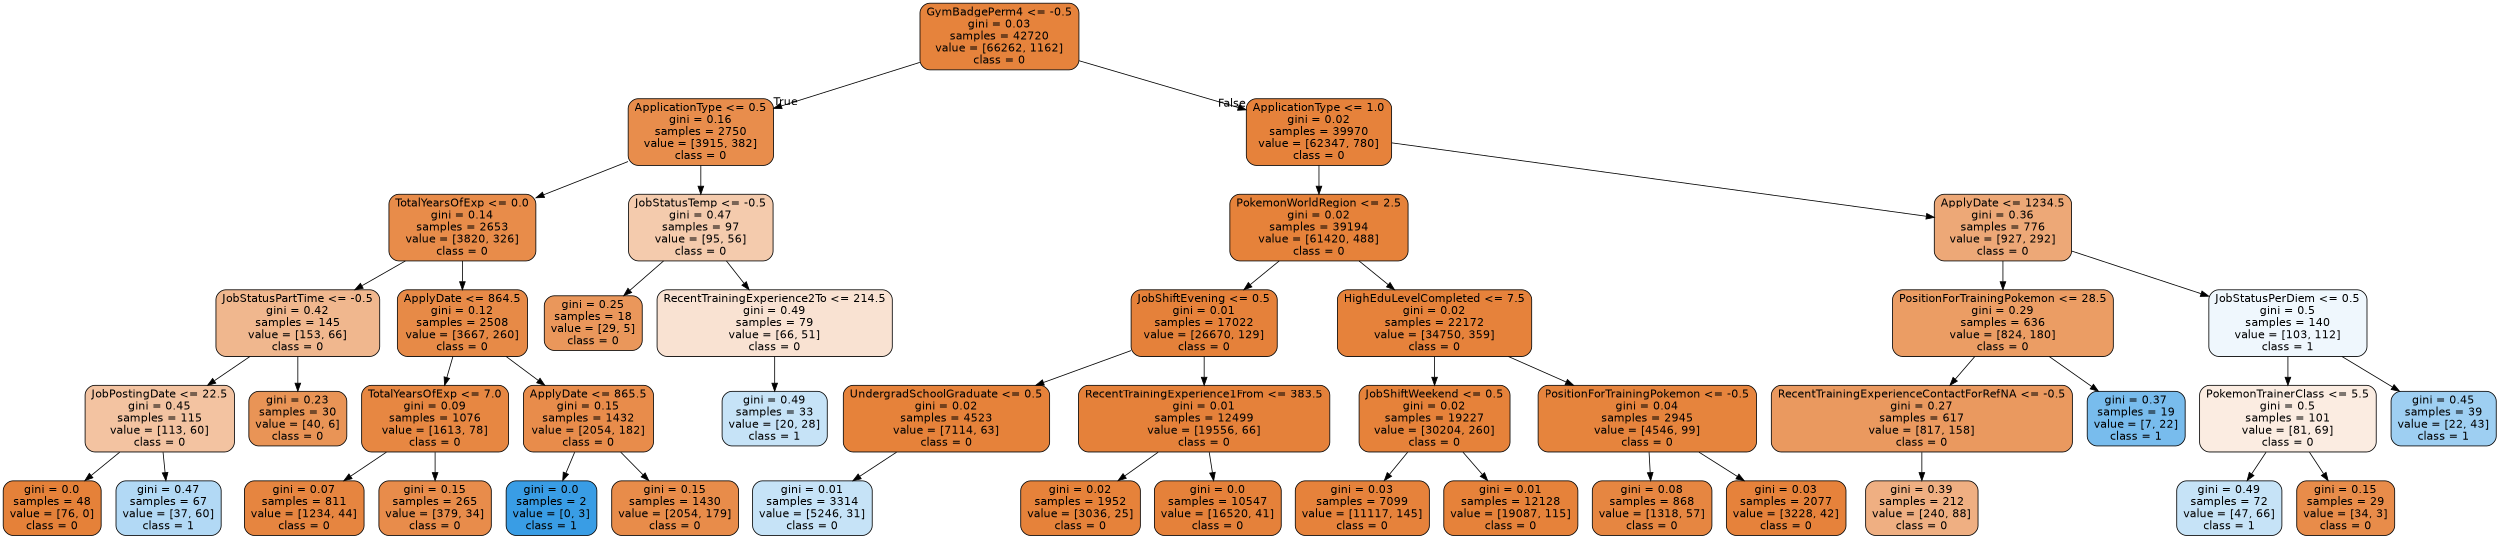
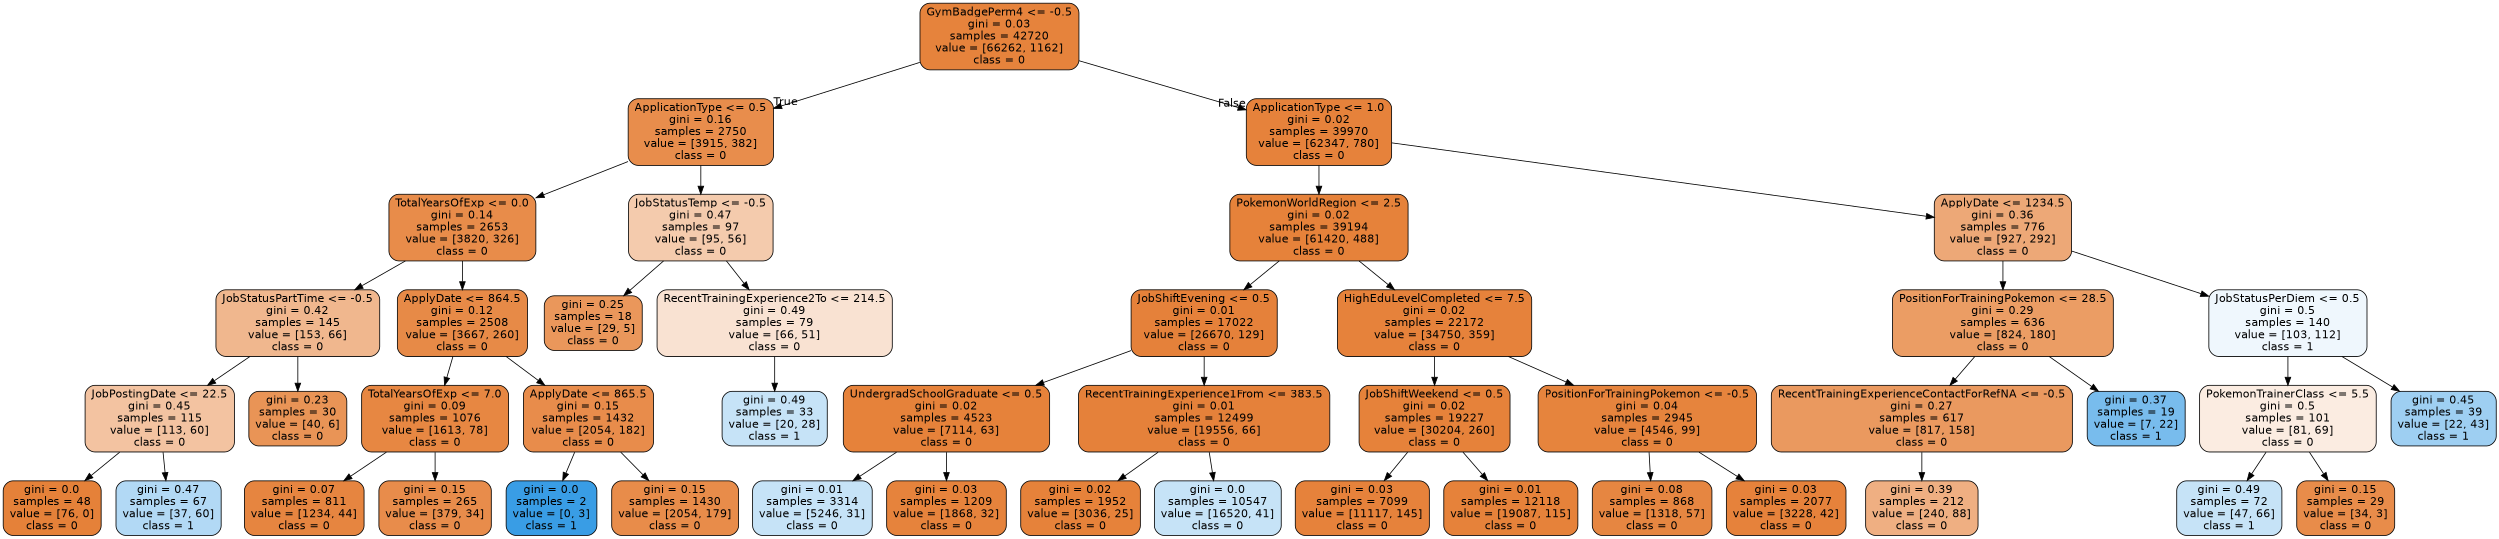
node "gini = 0.03 samples = 1209 value = [1868, 32] class = 0": added
node "gini = 0.0 samples = 10547 value = [16520, 41] class = 0": fillcolor #e58139fe -> #399de549
node "gini = 0.01 samples = 12128 value = [19087, 115] class = 0": label "gini = 0.01 samples = 12128 value = [19087, 115] class = 0" -> "gini = 0.01 samples = 12118 value = [19087, 115] class = 0"
